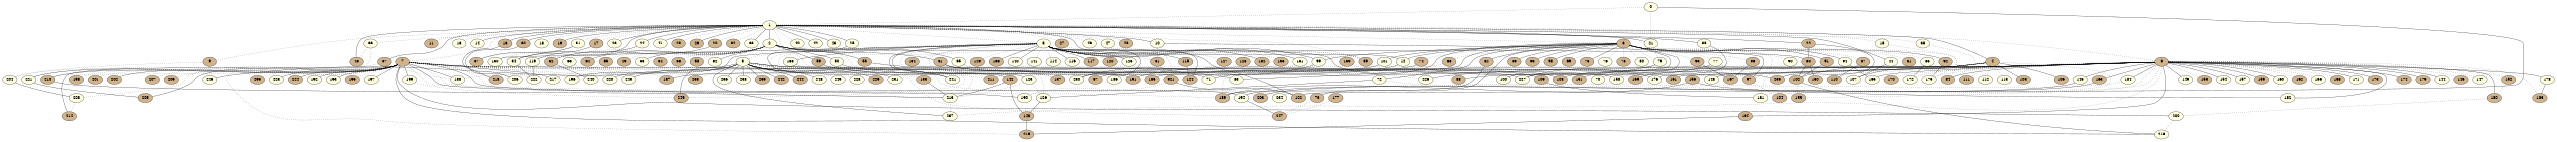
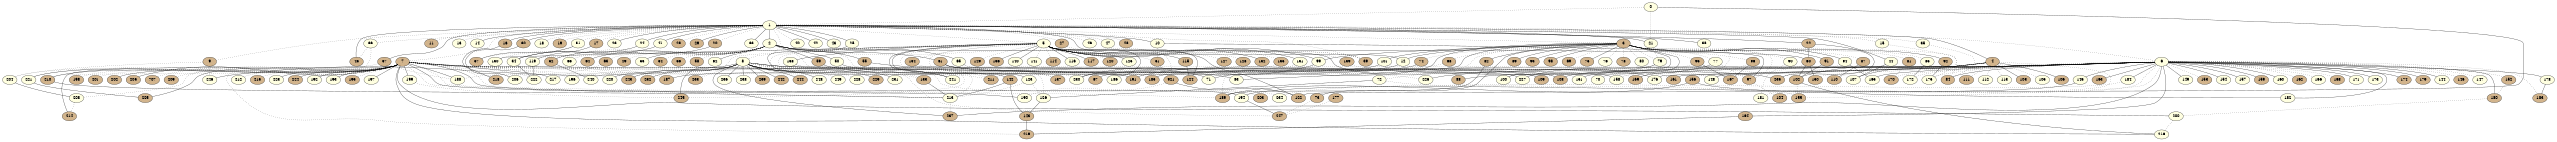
edge "1" -- "19": style solid -> dotted
edge "1" -- "34": now "41" -- "34"
node "32": removed
edge "5" -- "196": style solid -> dotted
edge "3" -- "72": style solid -> dotted
node "114": fillcolor lightyellow -> tan
node "6": fillcolor tan -> lightyellow
edge "38" -- "227": removed
node "205": added
node "207": label "207" -> "707"
node "212": added
node "295": label "295" -> "215"
node "243": fillcolor lightyellow -> tan
node "232": added
node "151": fillcolor tan -> lightyellow
node "105": added
node "173": fillcolor tan -> lightyellow
edge "163" -- "203": removed
edge "109" -- "181": removed
edge "6" -- "237": style dotted -> solid
node "237": fillcolor lightyellow -> tan
